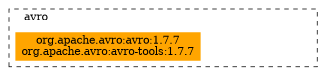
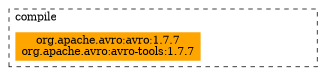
cluster "avro": label "avro" -> "compile"
